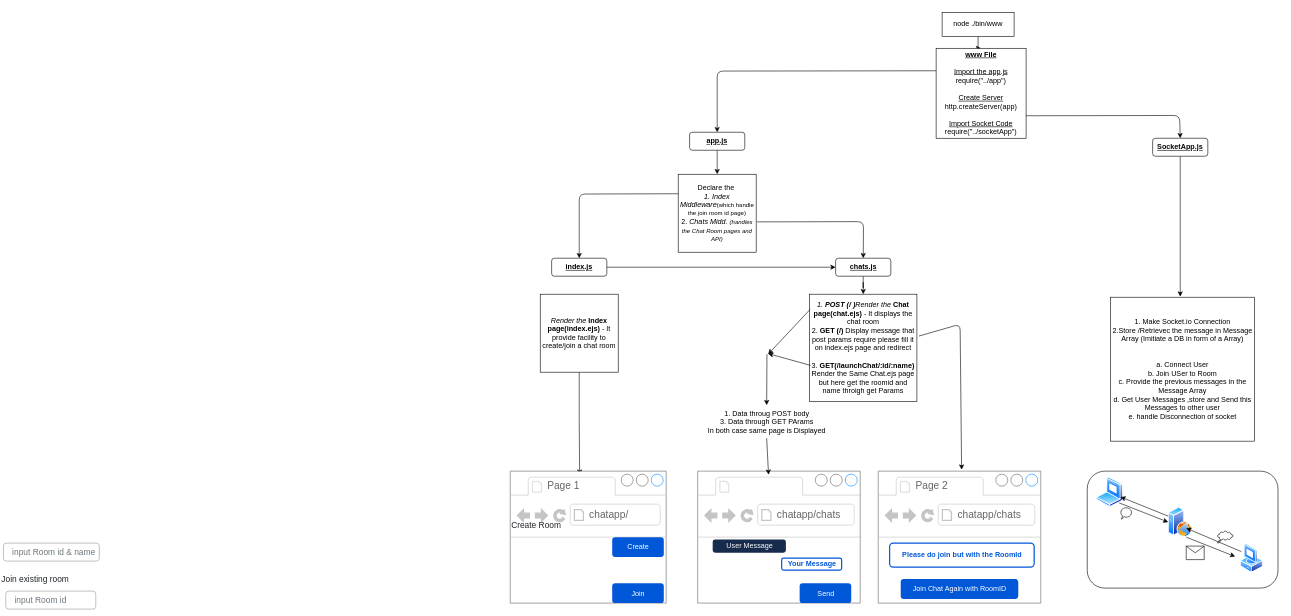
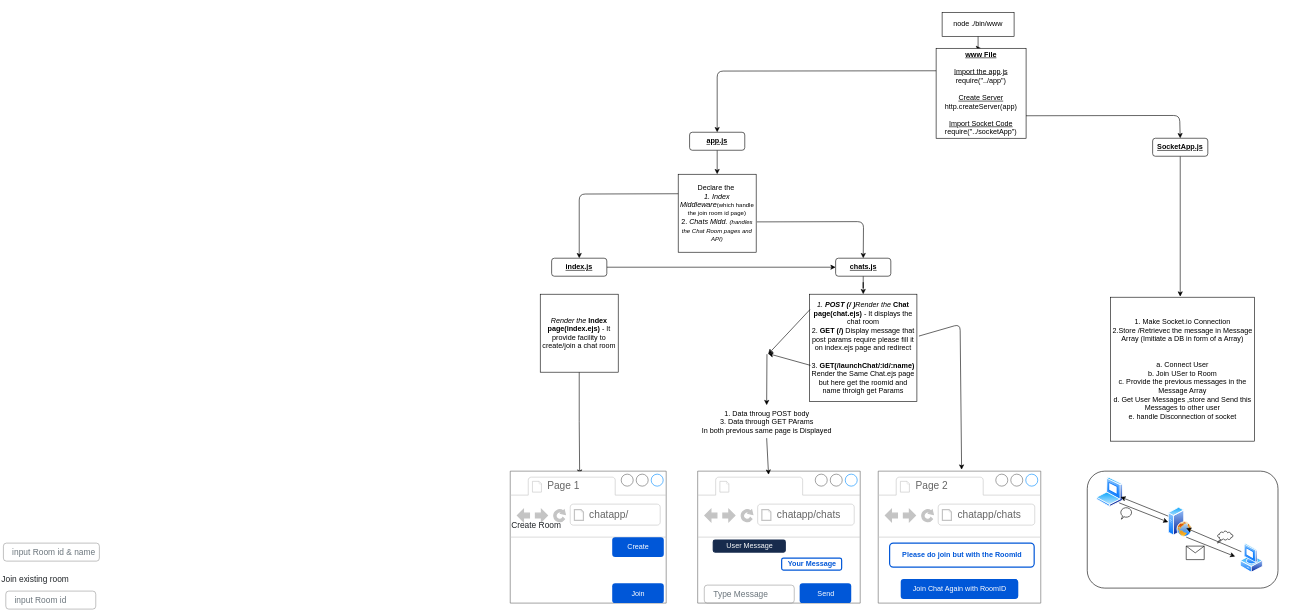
node "1. Data throug POST body 3. Data through GET PArams In both case same page is Displayed": label "1. Data throug POST body 3. Data through GET PArams In both case same page is Displayed" -> "1. Data throug POST body 3. Data through GET PArams In both previous same page is Displayed"
node "Type Message": added
